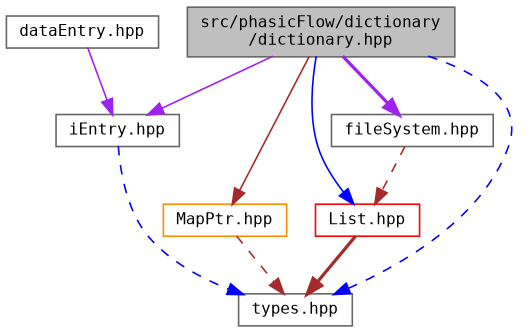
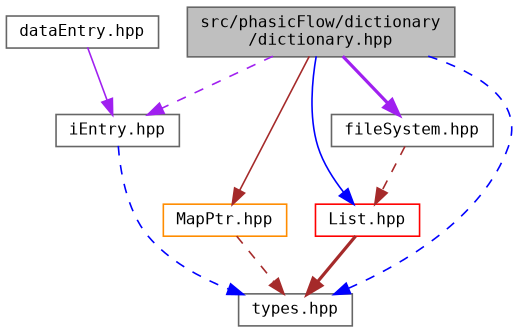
edge "src/phasicFlow/dictionary /dictionary.hpp" -> "iEntry.hpp": style solid -> dashed
